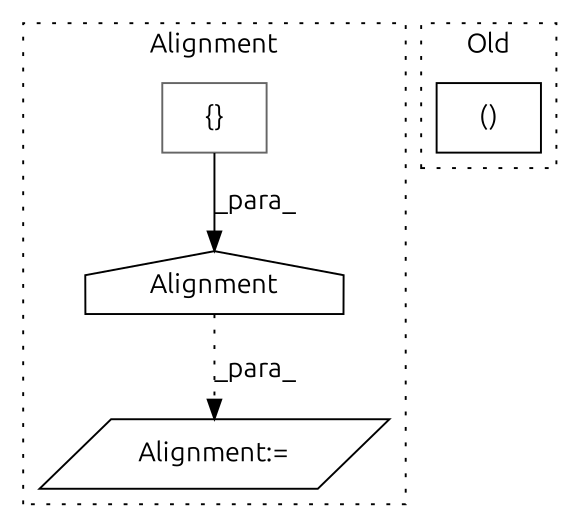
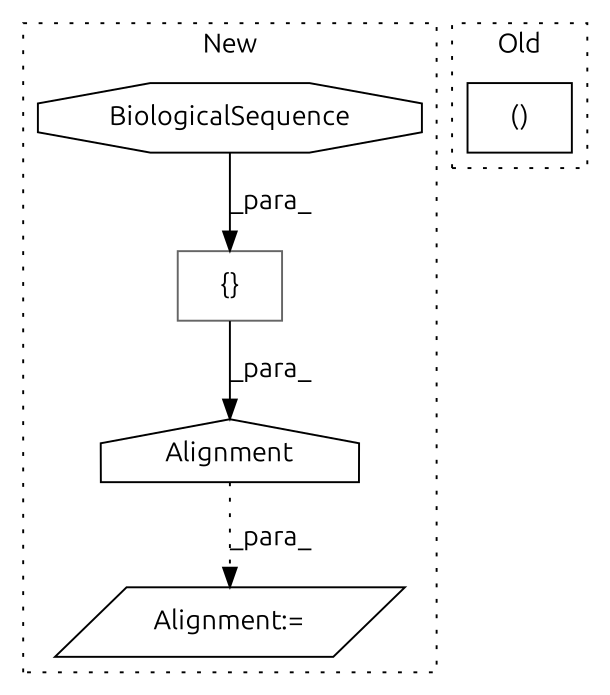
cluster "Alignment": label "Alignment" -> "New"
node "BiologicalSequence": added
